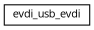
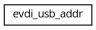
node "evdi_usb_evdi": label "evdi_usb_evdi" -> "evdi_usb_addr"
